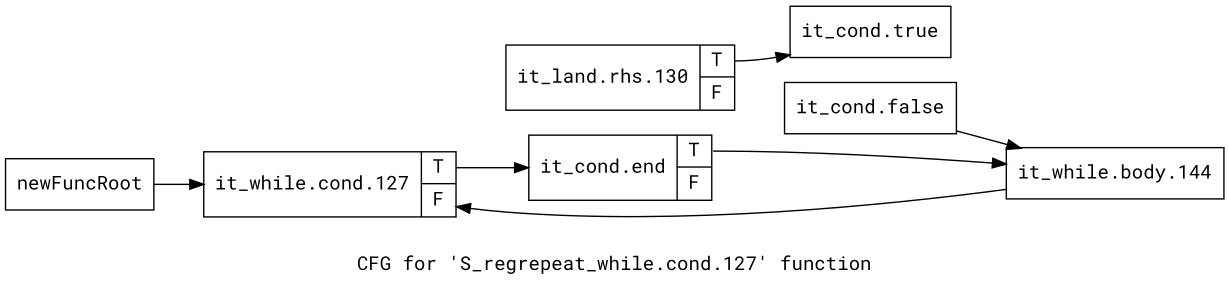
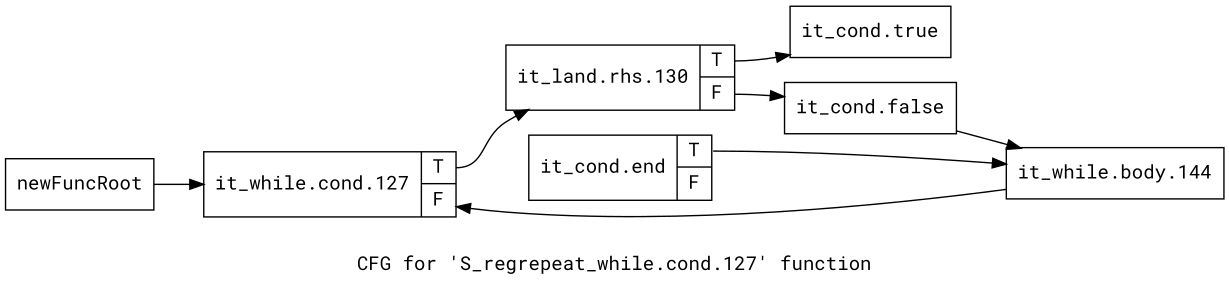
edge "it_land.rhs.130" -> "it_cond.false": added
edge "it_while.cond.127" -> "it_cond.end": now "it_while.cond.127" -> "it_land.rhs.130"
